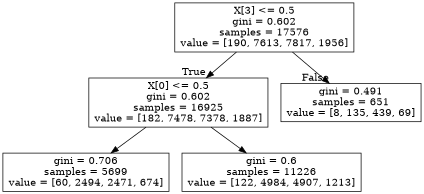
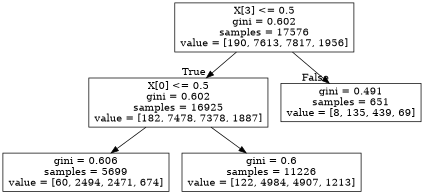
node "gini = 0.706 samples = 5699 value = [60, 2494, 2471, 674]": label "gini = 0.706 samples = 5699 value = [60, 2494, 2471, 674]" -> "gini = 0.606 samples = 5699 value = [60, 2494, 2471, 674]"
